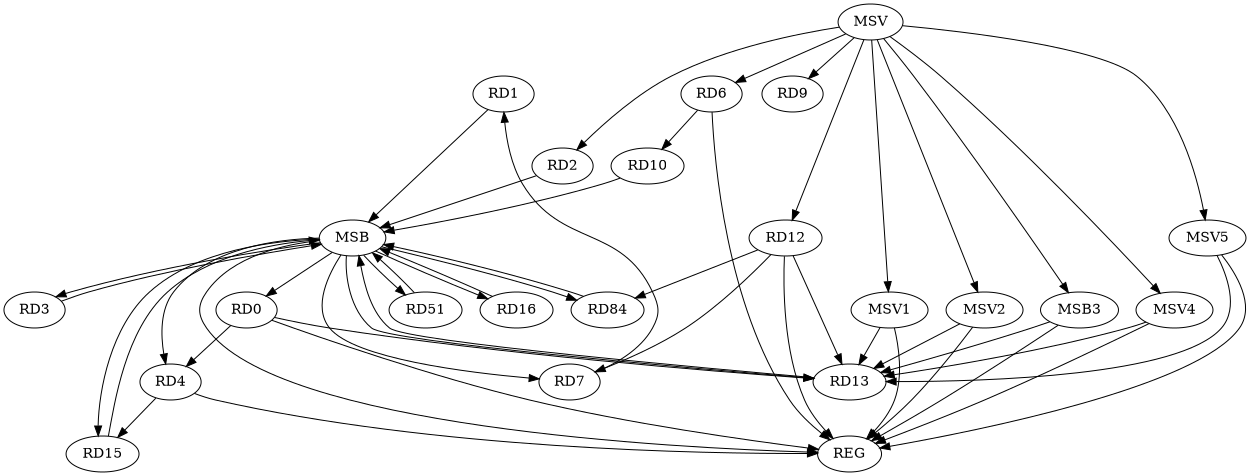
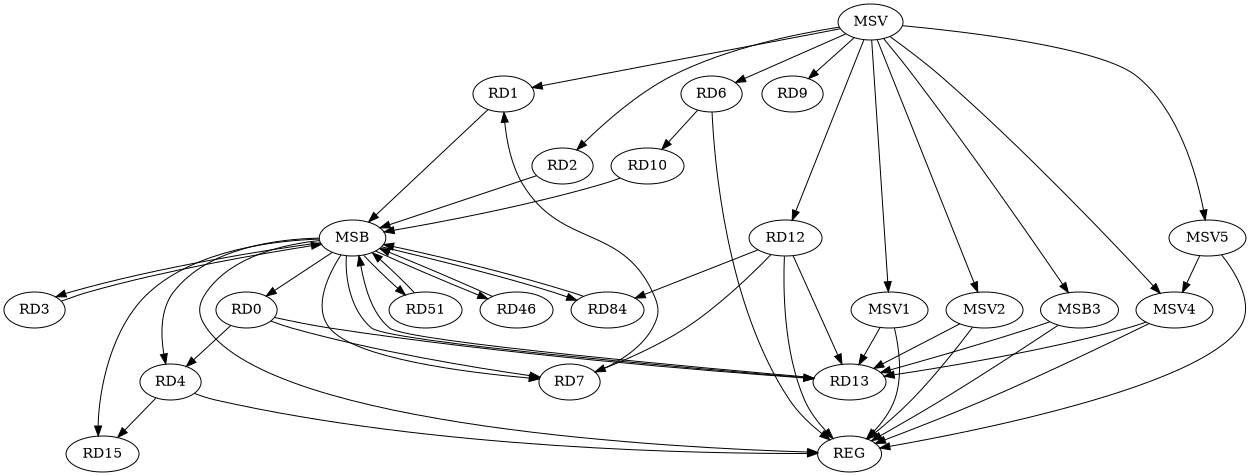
edge "MSV" -> "RD1": added
edge "RD15" -> "MSB": removed
node "RD16": label "RD16" -> "RD46"
edge "MSV5" -> "RD13": now "MSV5" -> "MSV4"
edge "RD0" -> "REG": now "RD0" -> "RD7"
